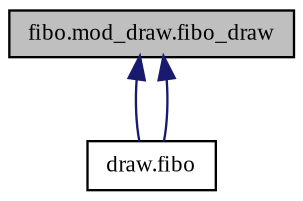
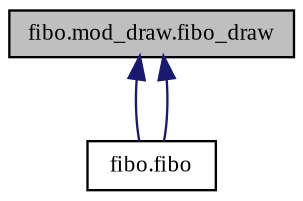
node "draw.fibo": label "draw.fibo" -> "fibo.fibo"
